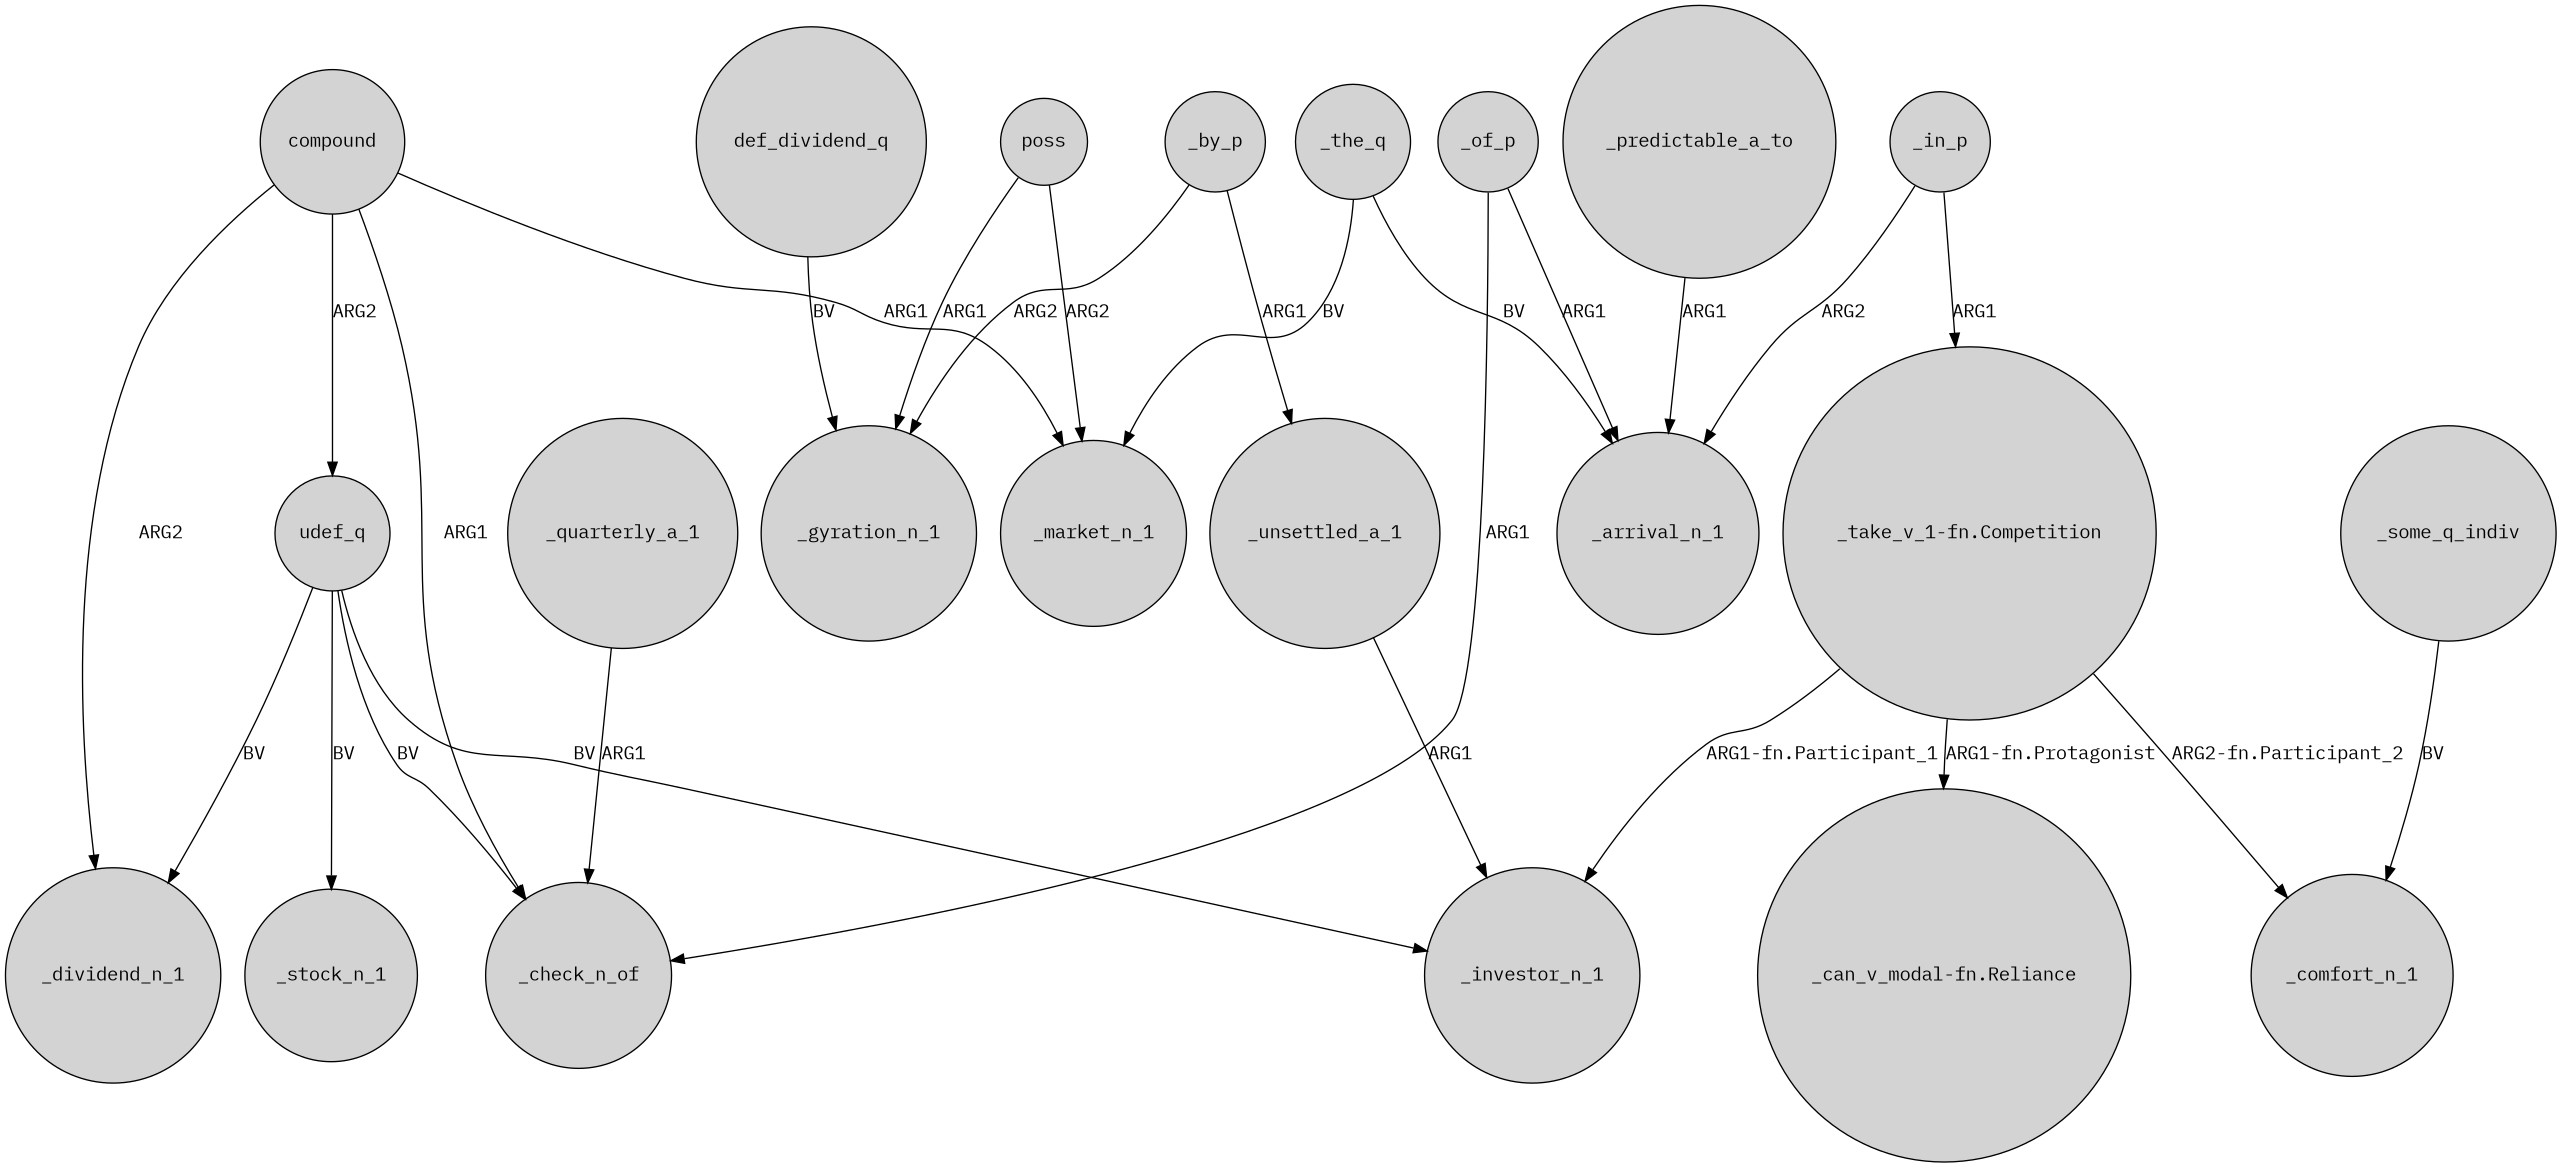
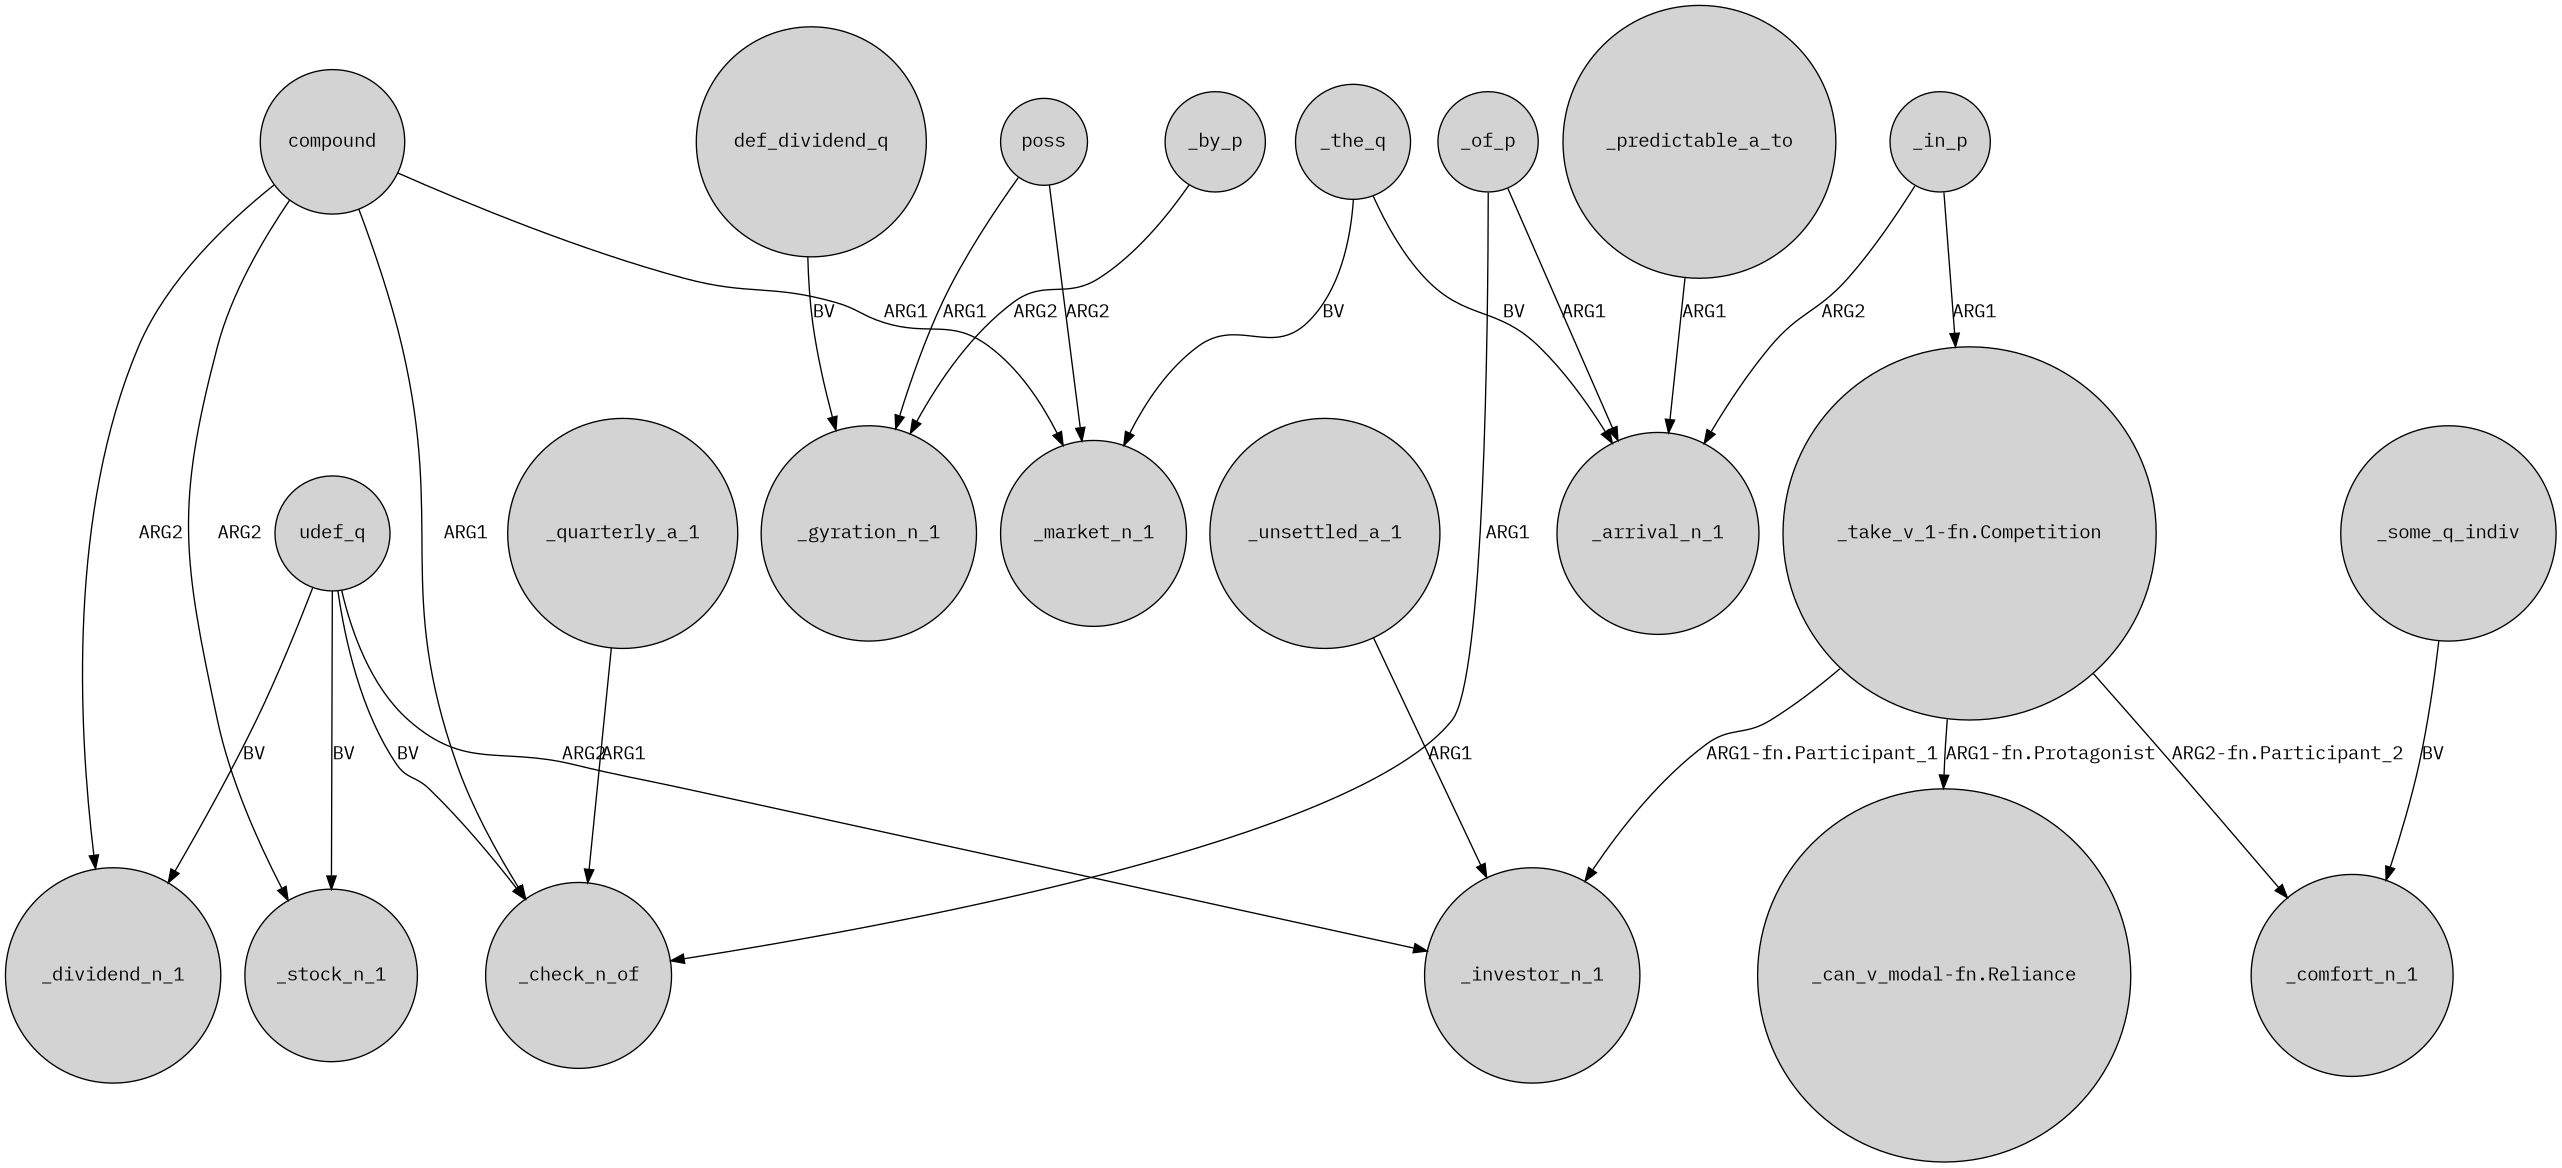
edge "_by_p" -> "_unsettled_a_1": removed, label "ARG1"
edge "compound" -> "udef_q": now "compound" -> "_stock_n_1"
edge "udef_q" -> "_investor_n_1": label "BV" -> "ARG2"
